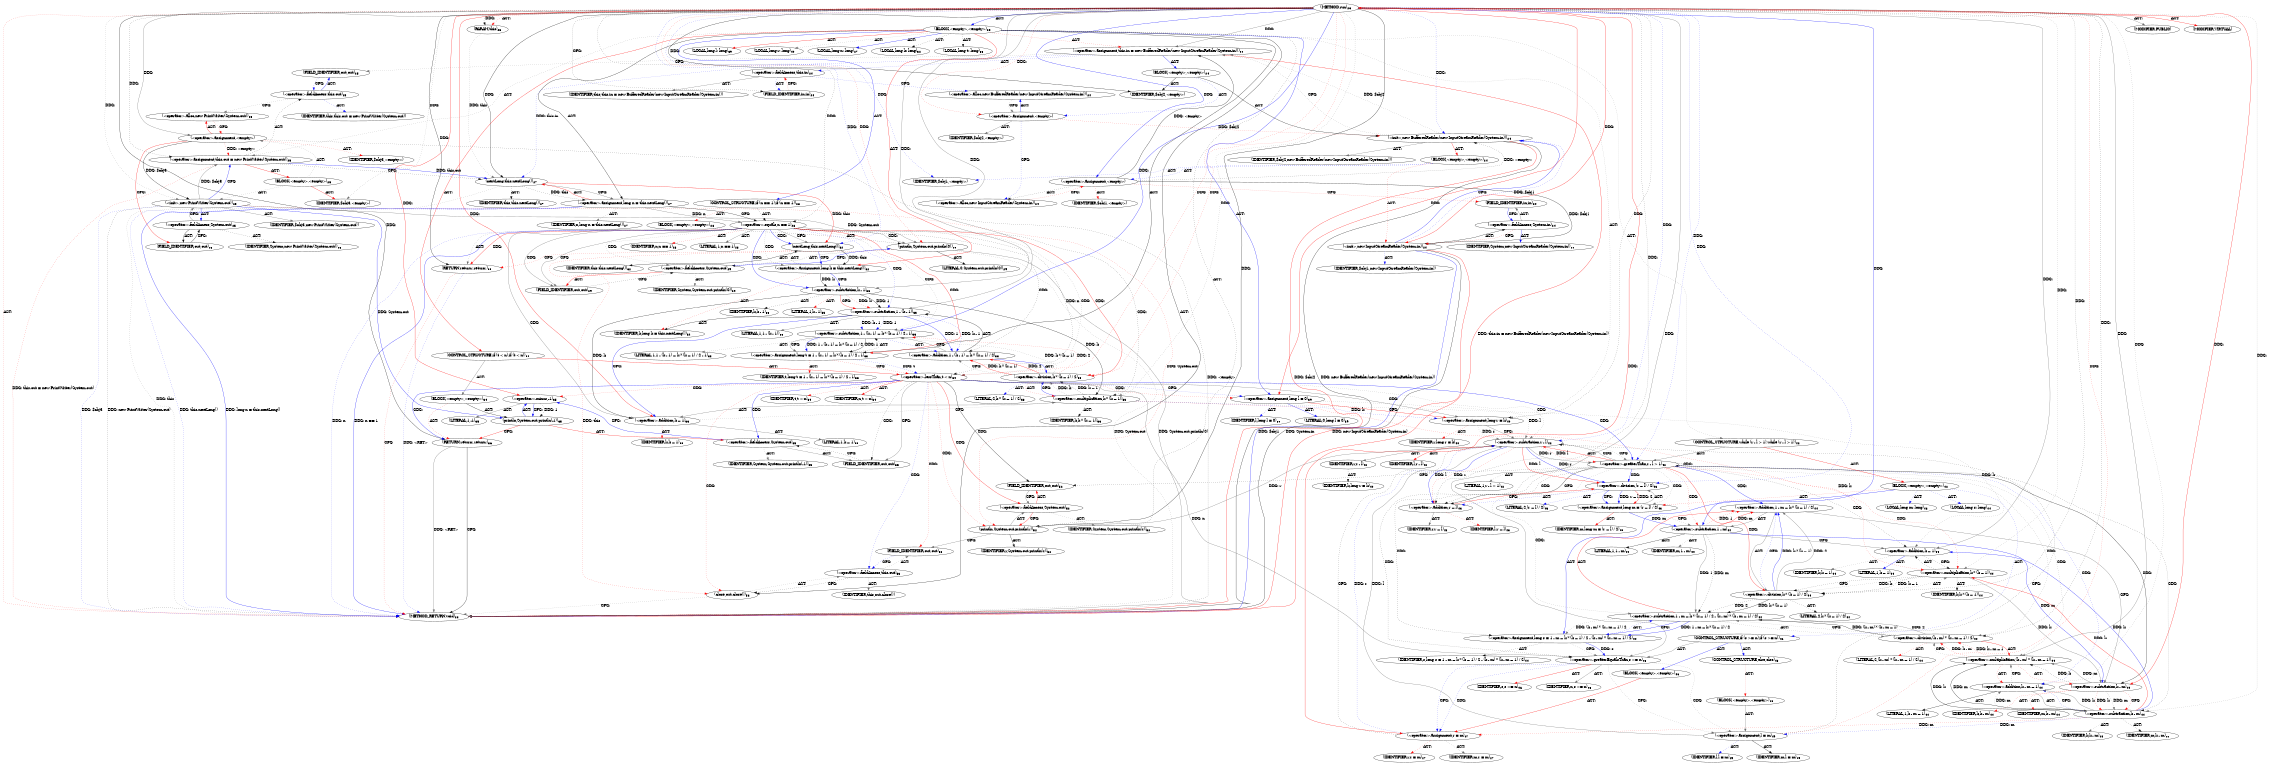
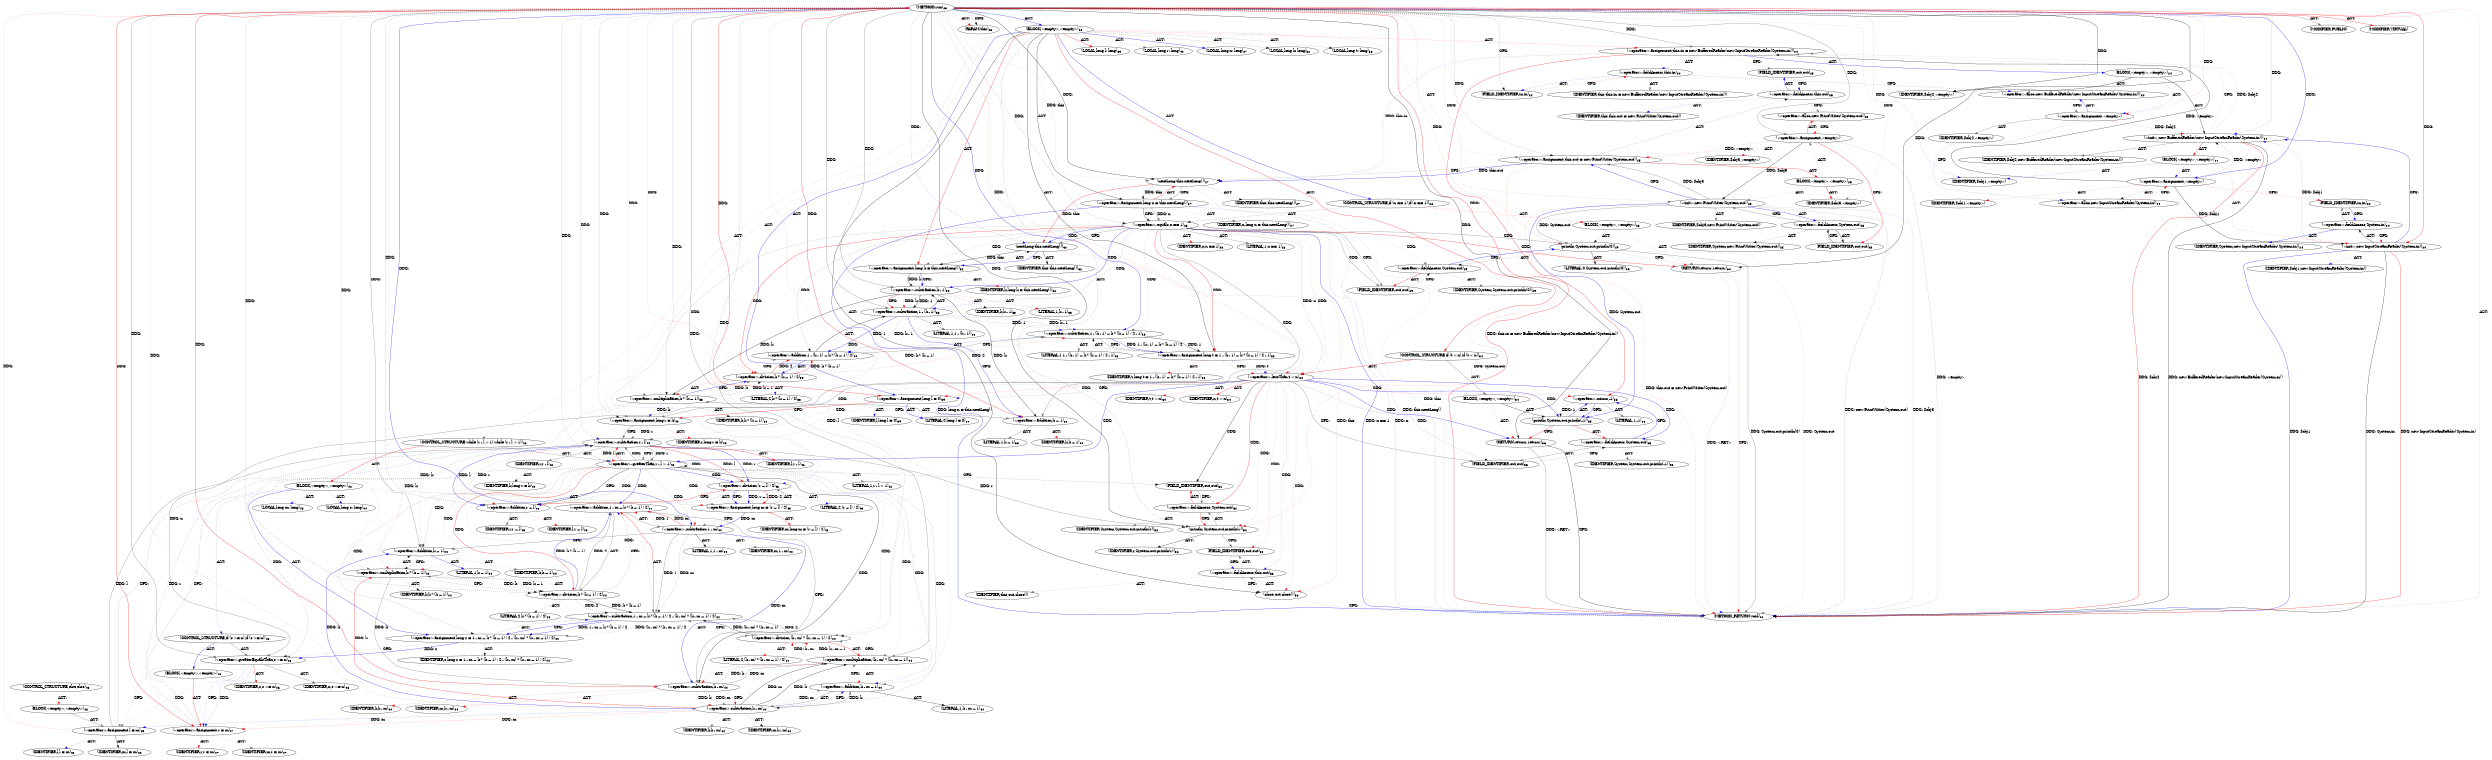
edge "(<operator>.subtraction,1 - (k - 1))" -> "(IDENTIFIER,k,long k = this.nextLong())": now "(<operator>.subtraction,1 - (k - 1))" -> "(<operator>.subtraction,k - 1)"
edge "(<operator>.lessThan,t < n)" -> "(println,System.out.println(-1))": added, label "CDG:"
edge "(CONTROL_STRUCTURE,if (s >= n),if (s >= n))" -> "(CONTROL_STRUCTURE,else,else)": removed, label "AST:"
